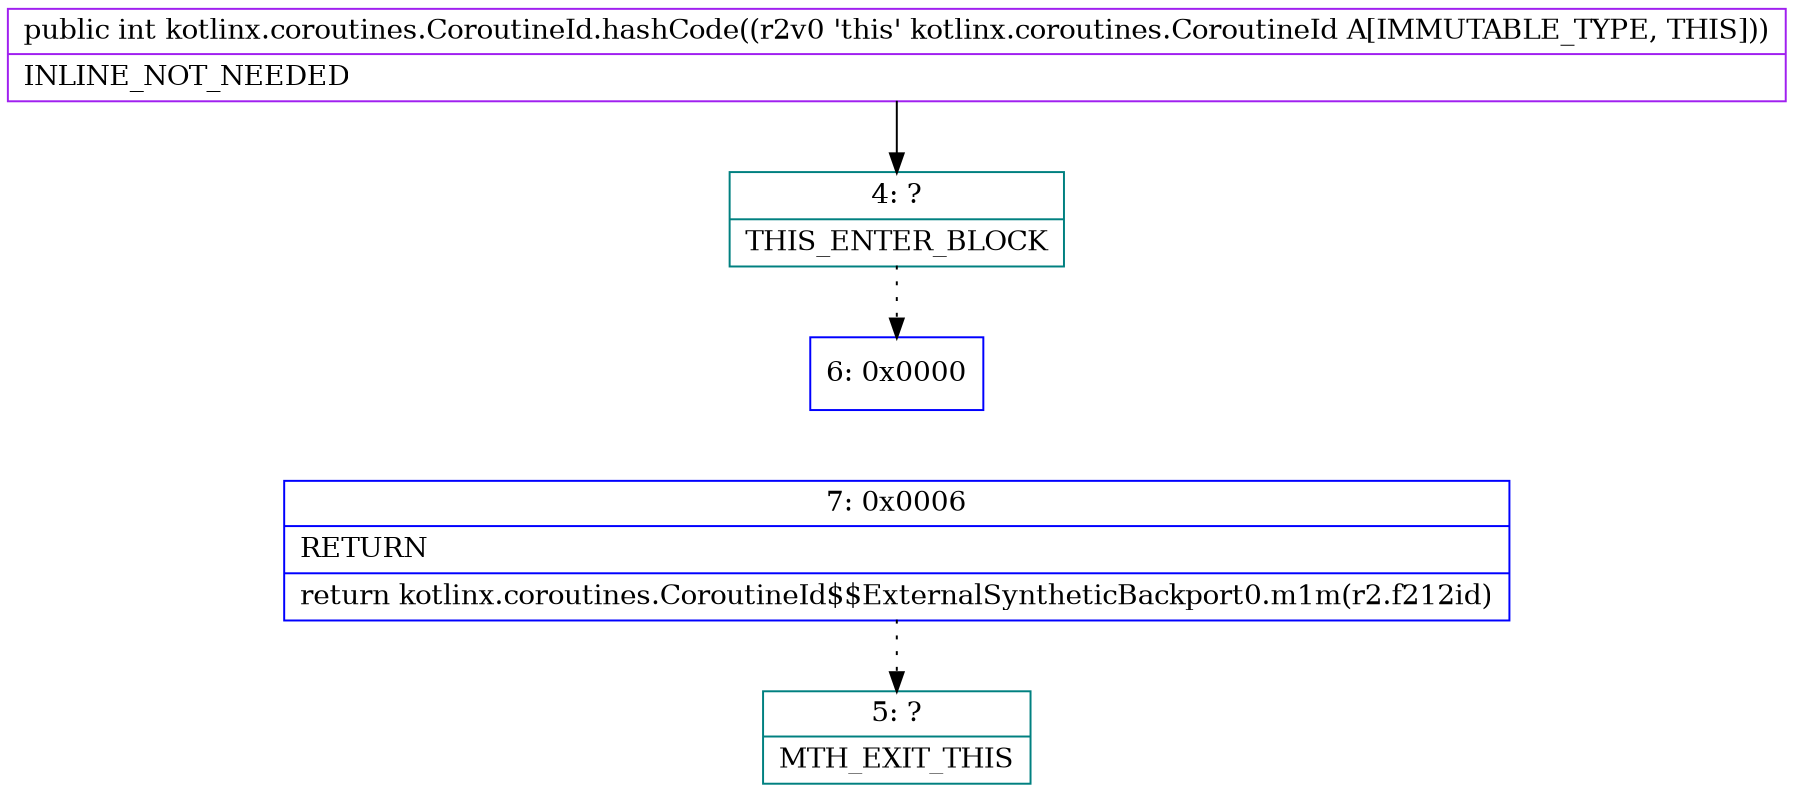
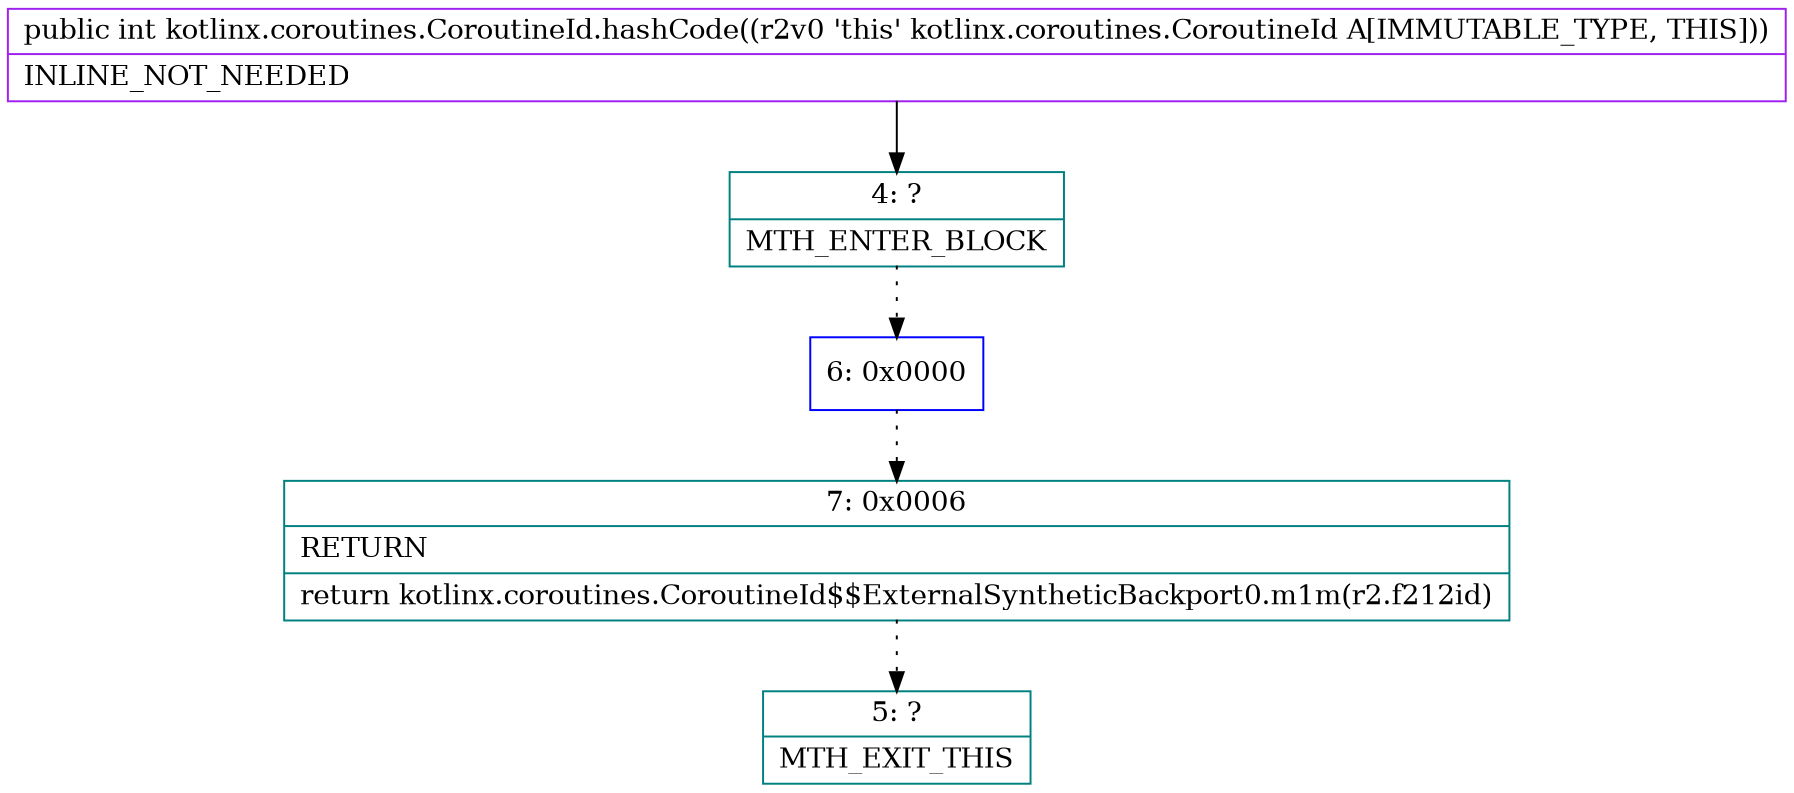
node "4: ?": text "THIS_ENTER_BLOCK" -> "MTH_ENTER_BLOCK"
edge "6: 0x0000" -> "7: 0x0006": added
node "7: 0x0006": color blue -> teal
